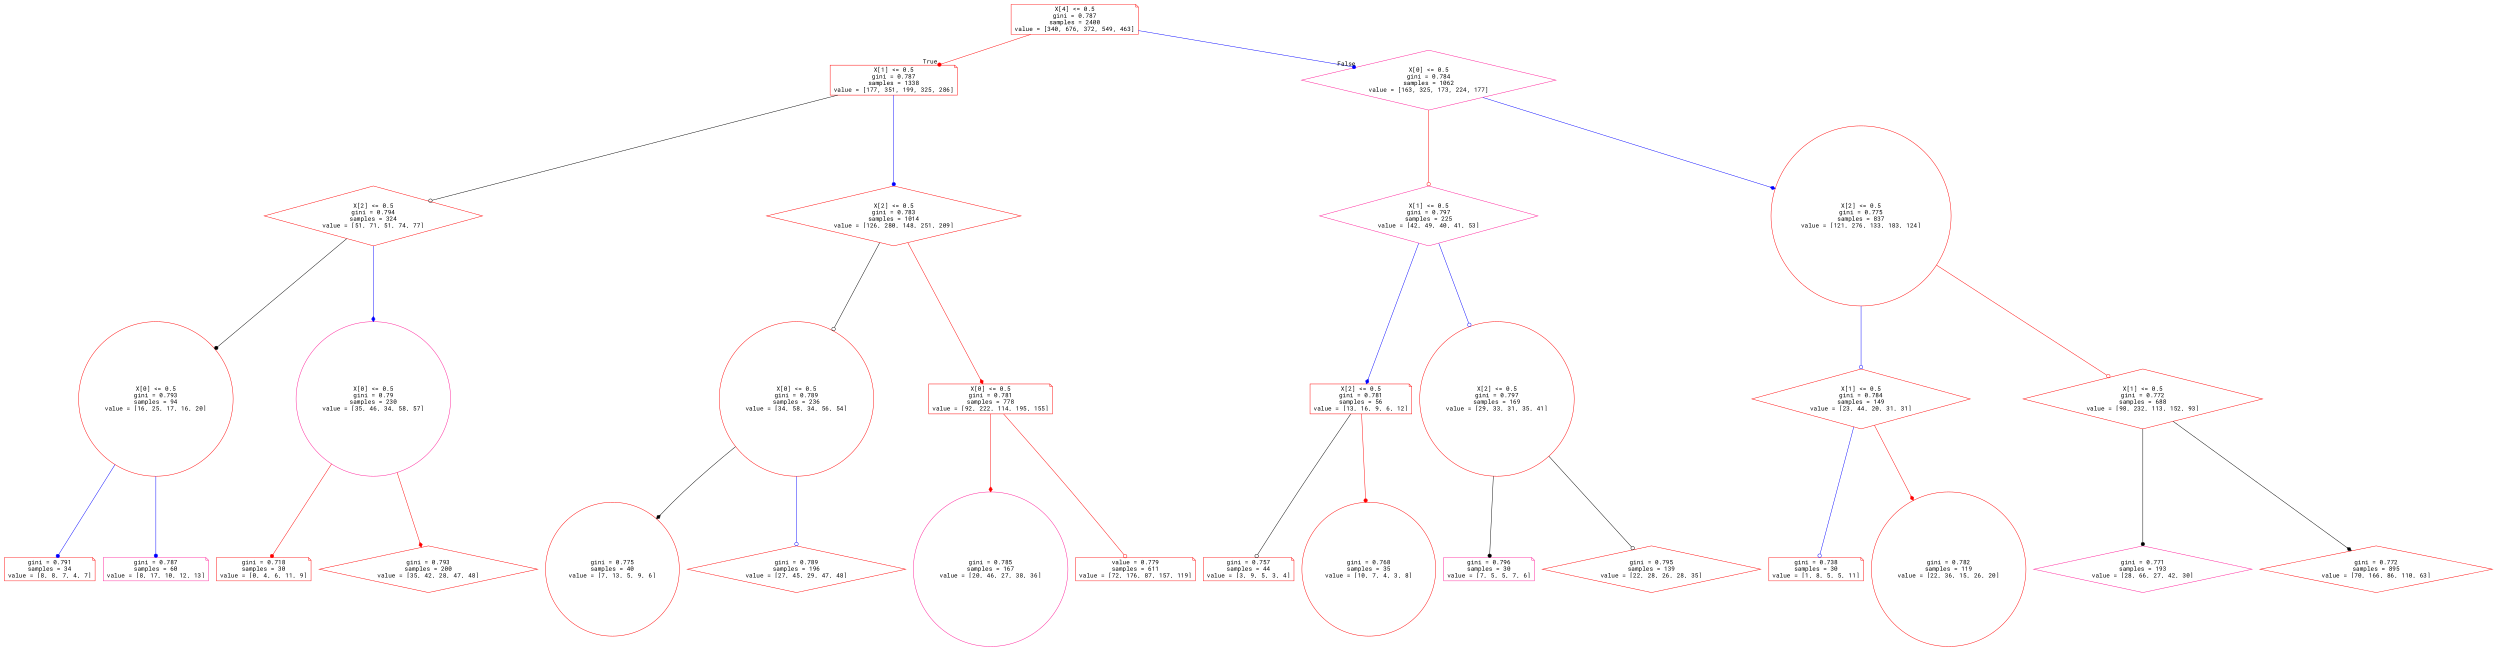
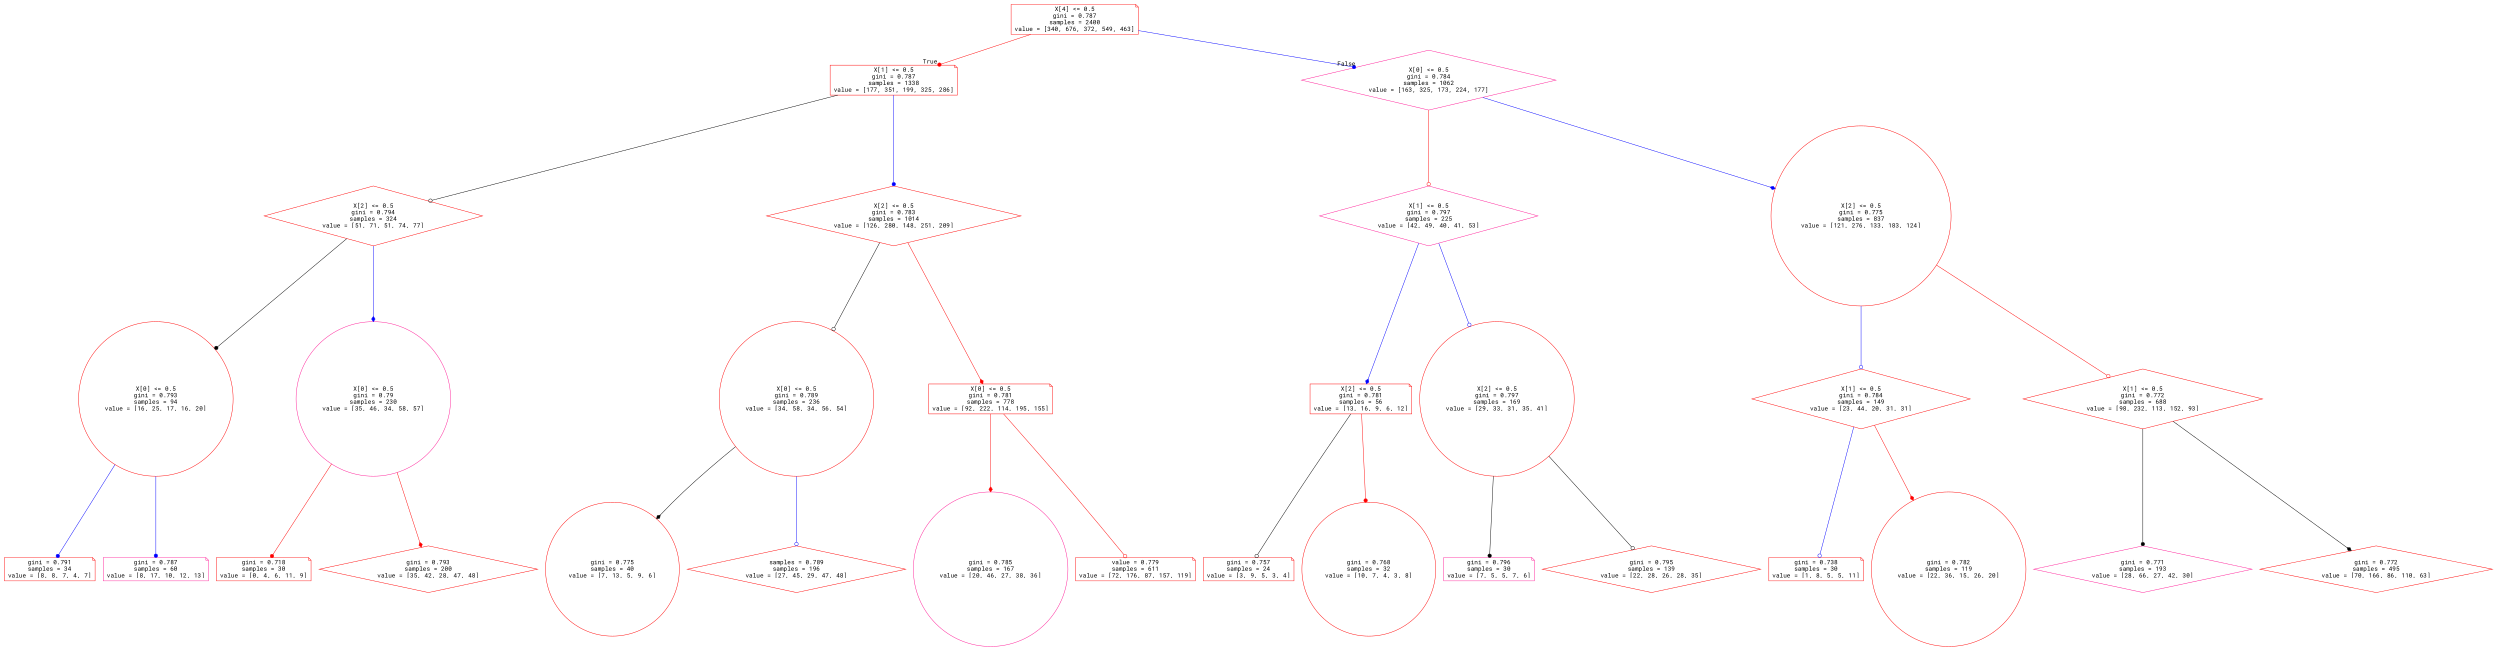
node "gini = 0.789 samples = 196 value = [27, 45, 29, 47, 48]": label "gini = 0.789 samples = 196 value = [27, 45, 29, 47, 48]" -> "samples = 0.789 samples = 196 value = [27, 45, 29, 47, 48]"
node "gini = 0.757 samples = 44 value = [3, 9, 5, 3, 4]": label "gini = 0.757 samples = 44 value = [3, 9, 5, 3, 4]" -> "gini = 0.757 samples = 24 value = [3, 9, 5, 3, 4]"
node "gini = 0.768 samples = 35 value = [10, 7, 4, 3, 8]": label "gini = 0.768 samples = 35 value = [10, 7, 4, 3, 8]" -> "gini = 0.768 samples = 32 value = [10, 7, 4, 3, 8]"
node "gini = 0.772 samples = 895 value = [70, 166, 86, 110, 63]": label "gini = 0.772 samples = 895 value = [70, 166, 86, 110, 63]" -> "gini = 0.772 samples = 495 value = [70, 166, 86, 110, 63]"
